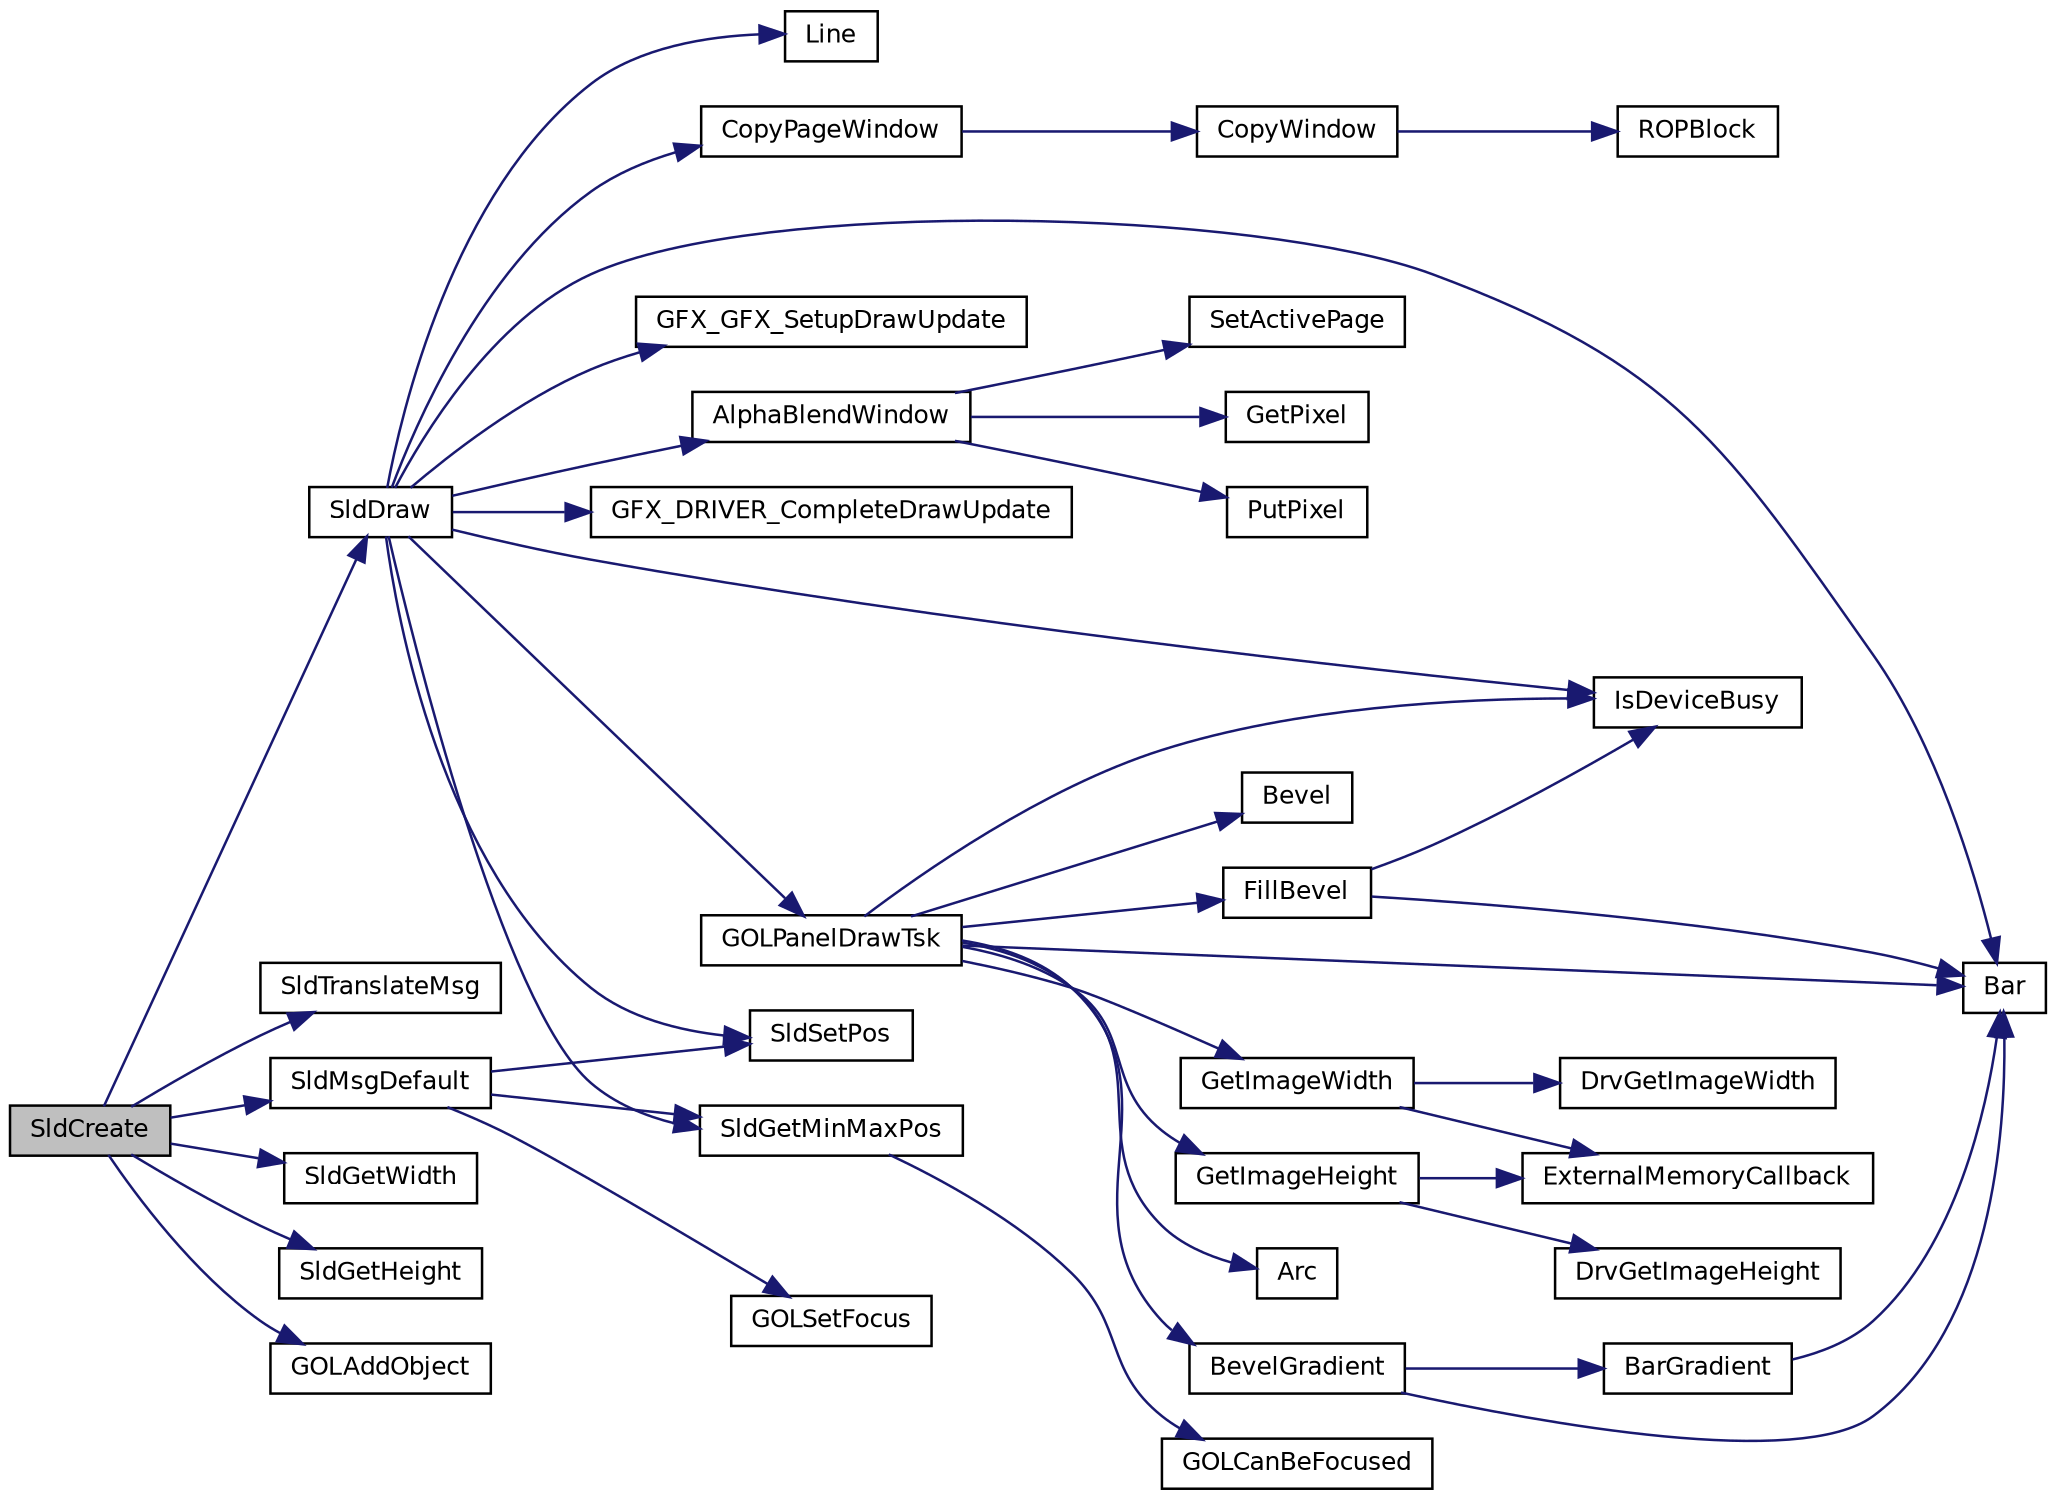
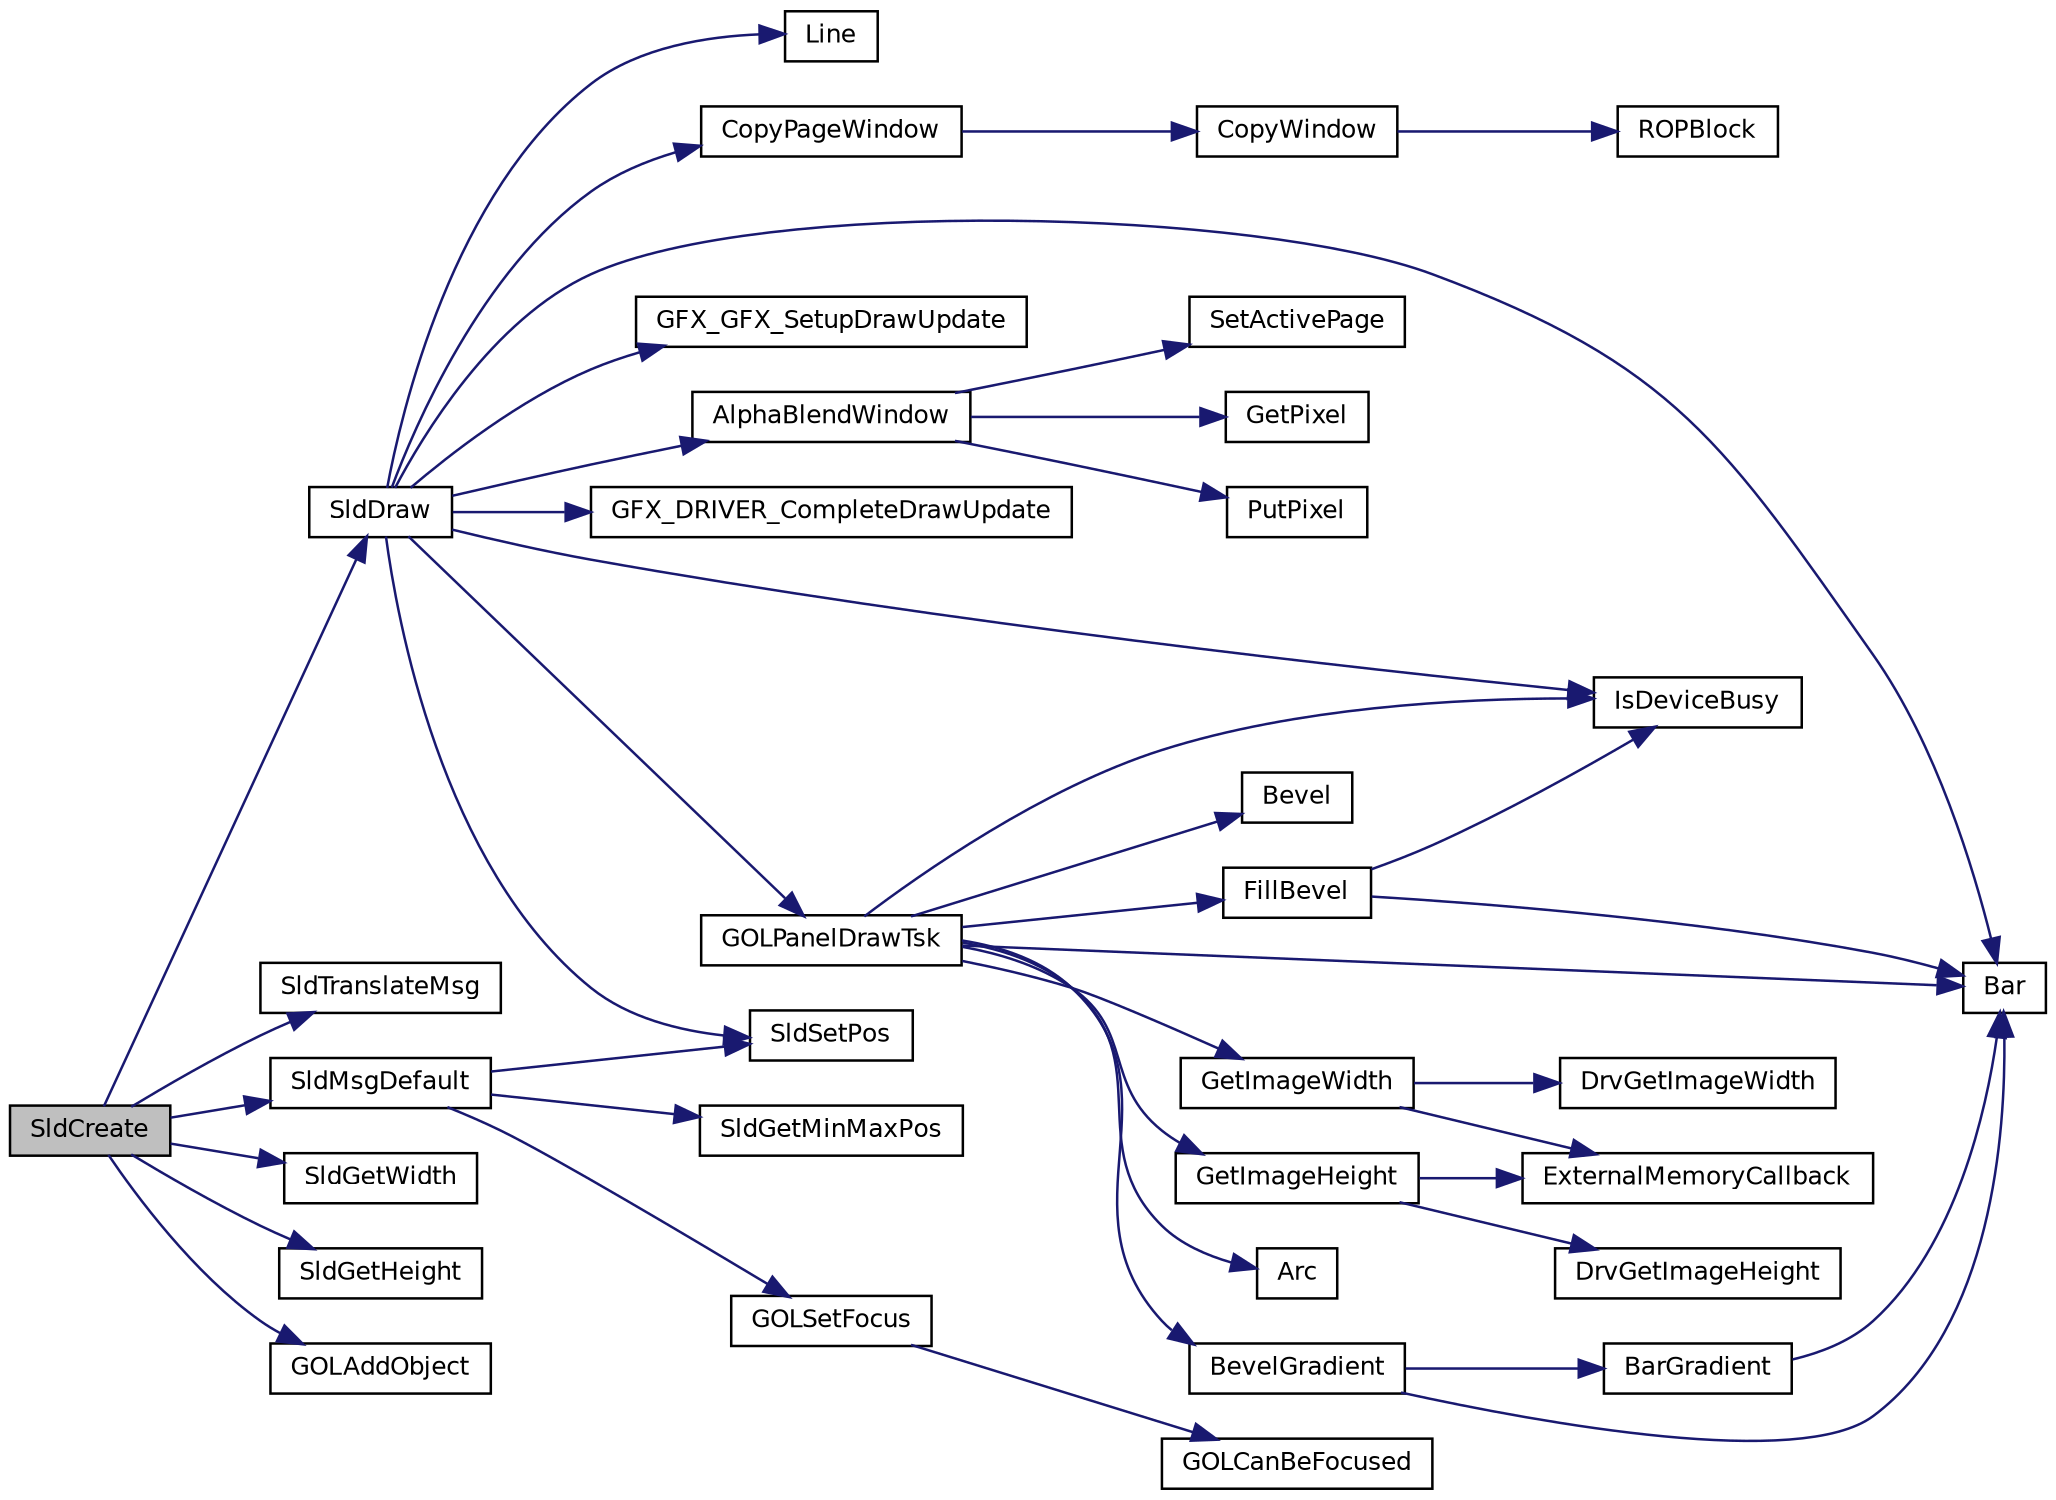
edge "SldDraw" -> "SldGetMinMaxPos": removed
edge "SldGetMinMaxPos" -> "GOLCanBeFocused": now "GOLSetFocus" -> "GOLCanBeFocused"
